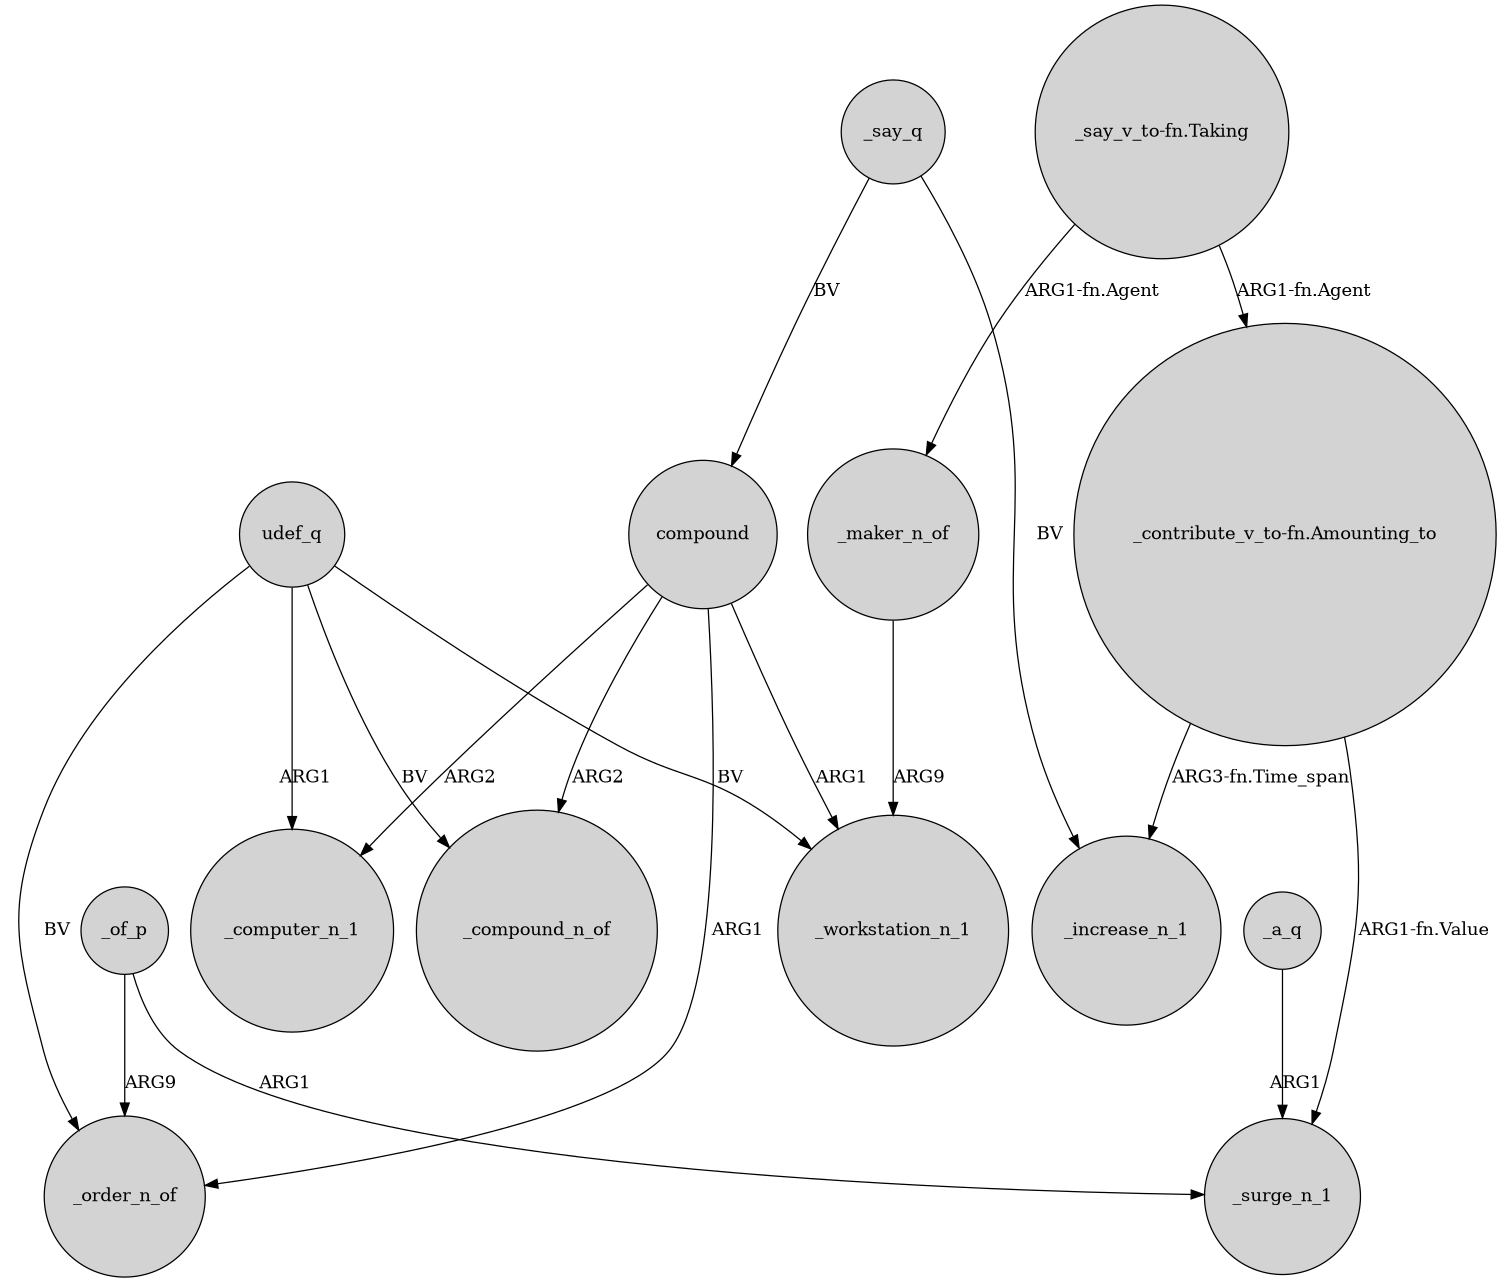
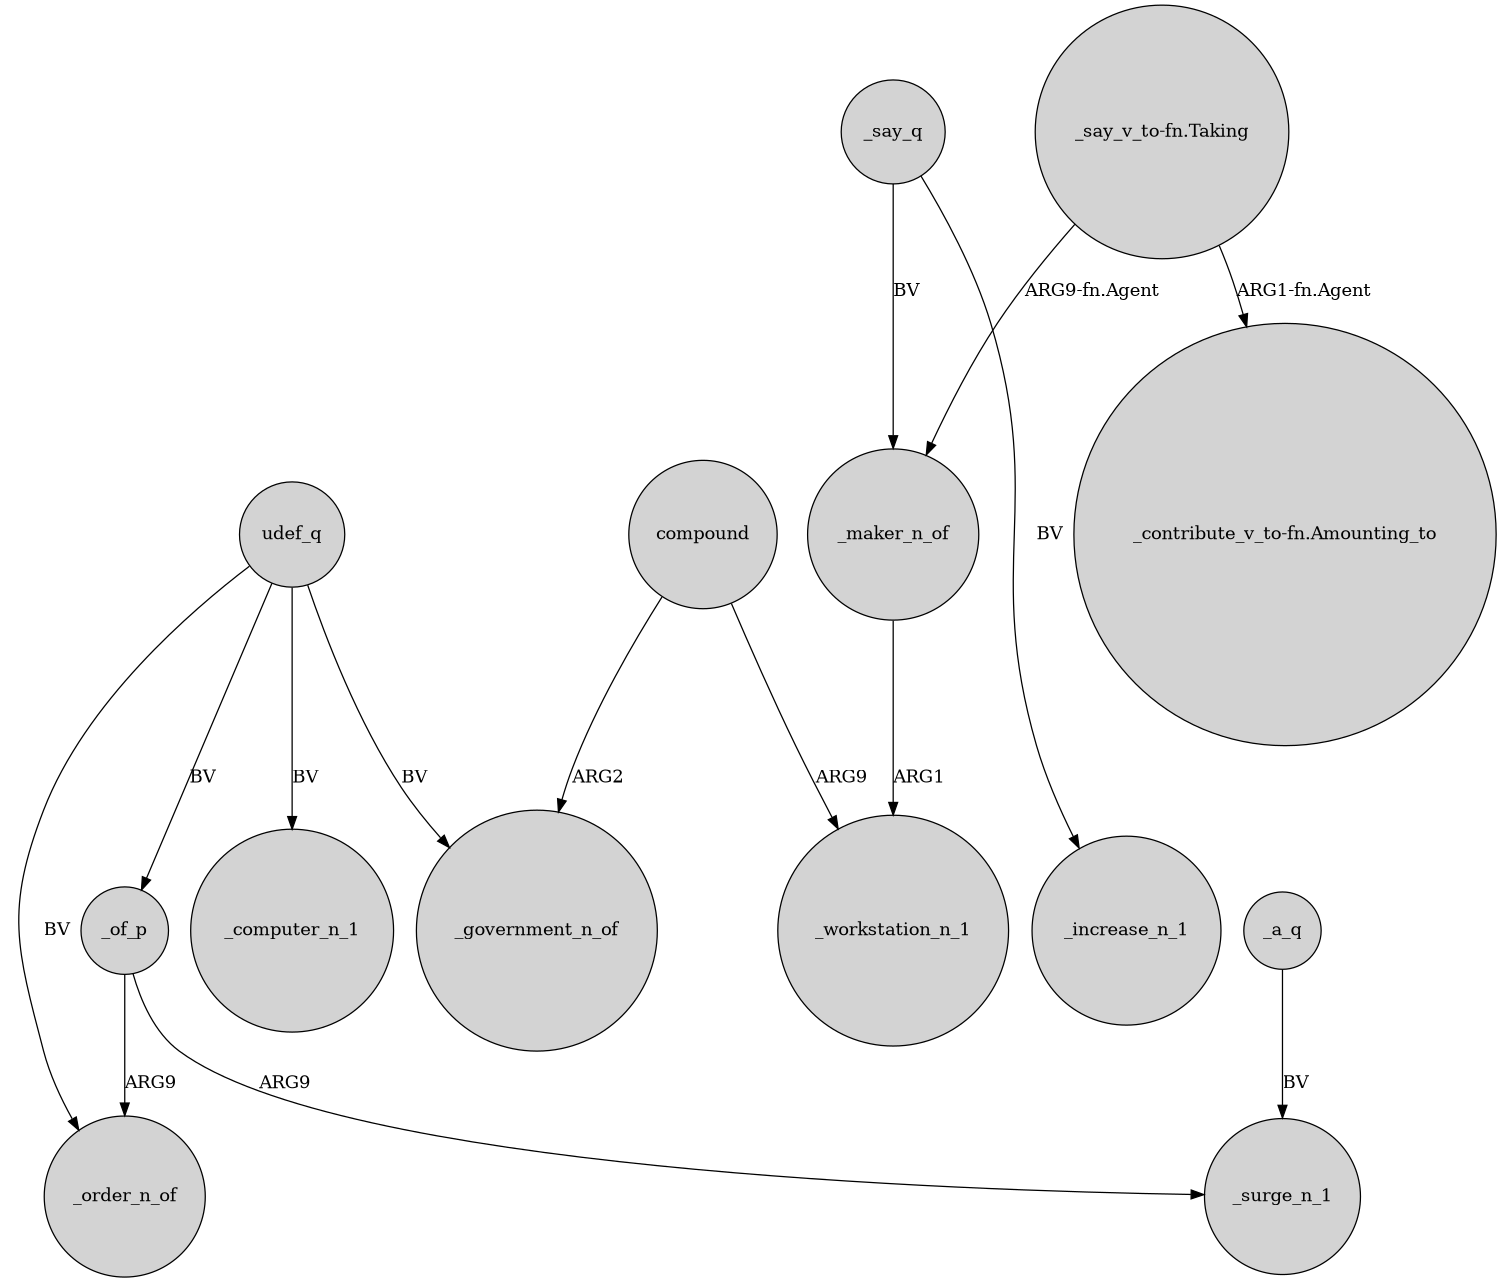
edge "_say_v_to-fn.Taking" -> "_maker_n_of": label "ARG1-fn.Agent" -> "ARG9-fn.Agent"
edge "_say_q" -> "compound": now "_say_q" -> "_maker_n_of"
edge "compound" -> "_computer_n_1": removed, label "ARG2"
edge "udef_q" -> "_workstation_n_1": now "udef_q" -> "_of_p"
edge "_contribute_v_to-fn.Amounting_to" -> "_increase_n_1": removed, label "ARG3-fn.Time_span"
edge "udef_q" -> "_computer_n_1": label "ARG1" -> "BV"
edge "compound" -> "_workstation_n_1": label "ARG1" -> "ARG9"
edge "_maker_n_of" -> "_workstation_n_1": label "ARG9" -> "ARG1"
edge "_contribute_v_to-fn.Amounting_to" -> "_surge_n_1": removed, label "ARG1-fn.Value"
node "_compound_n_of": label "_compound_n_of" -> "_government_n_of"
edge "compound" -> "_order_n_of": removed, label "ARG1"
edge "_of_p" -> "_surge_n_1": label "ARG1" -> "ARG9"
edge "_a_q" -> "_surge_n_1": label "ARG1" -> "BV"
